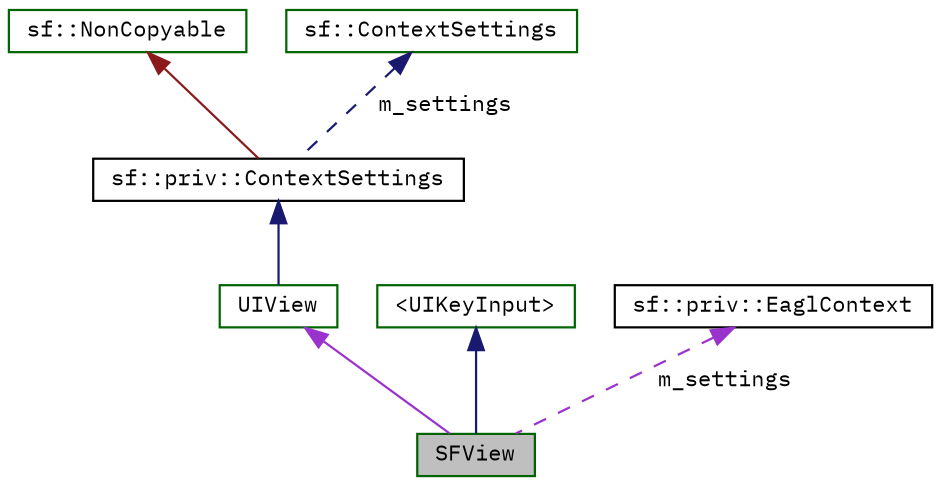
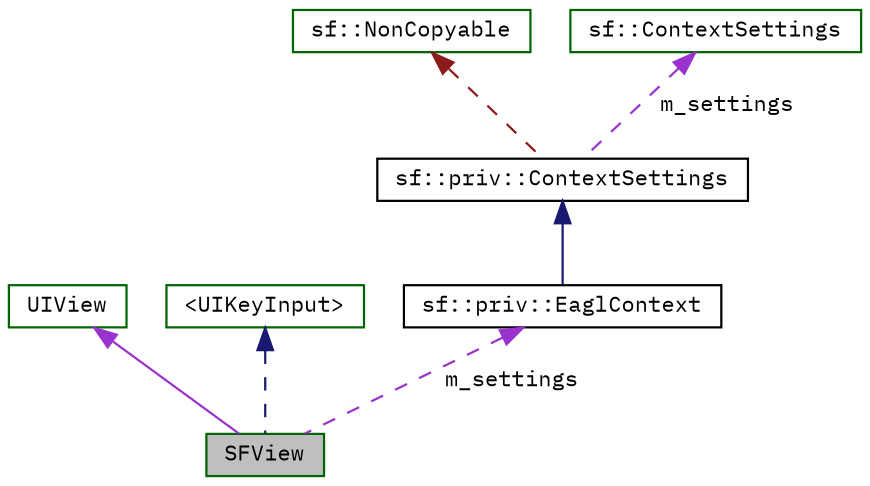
edge "sf::priv::ContextSettings" -> "sf::ContextSettings": color midnightblue -> darkorchid3
edge "sf::priv::ContextSettings" -> "sf::NonCopyable": style solid -> dashed
edge "UIView" -> "sf::priv::ContextSettings": now "sf::priv::EaglContext" -> "sf::priv::ContextSettings"
edge "SFView" -> "<UIKeyInput>": style solid -> dashed
